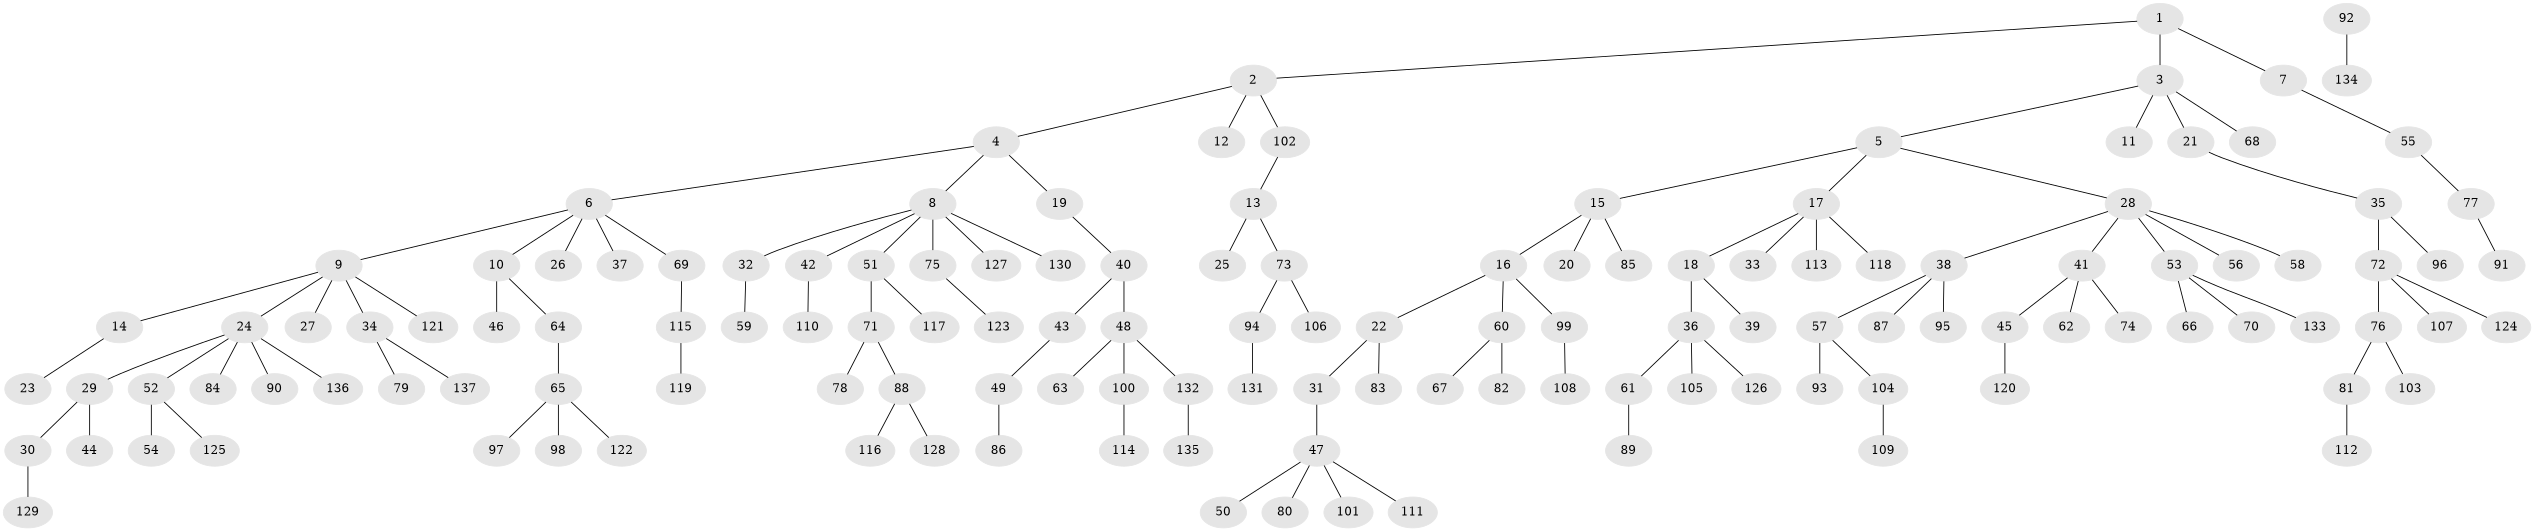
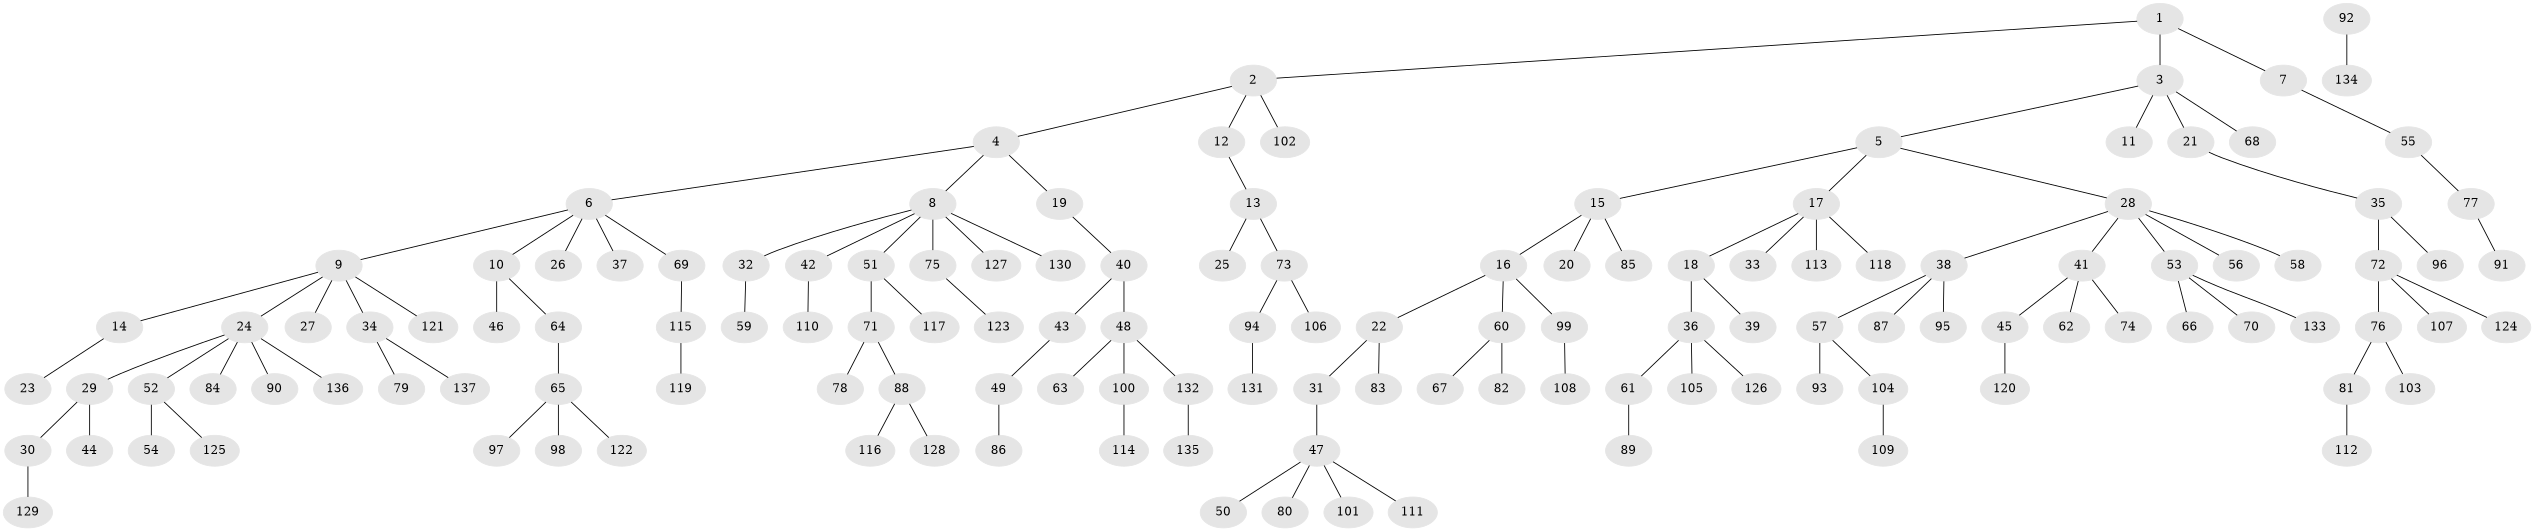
edge "102" -- "13": now "12" -- "13"
